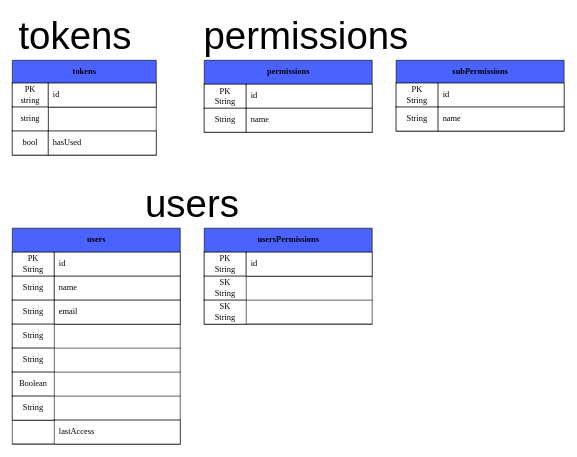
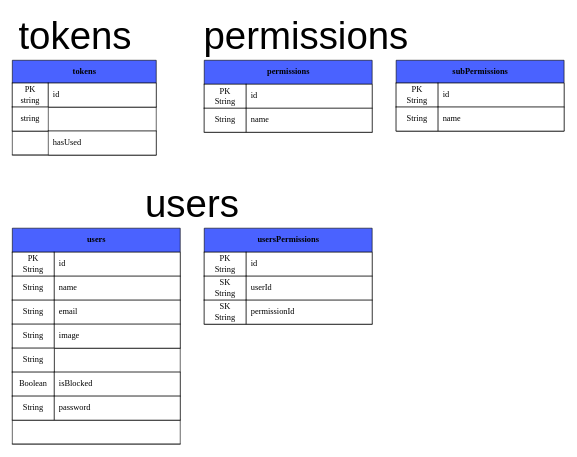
node "bool": removed
node "userId": added
node "permissionId": added
node "image": added
node "isBlocked": added
node "password": added
node "lastAccess": removed
